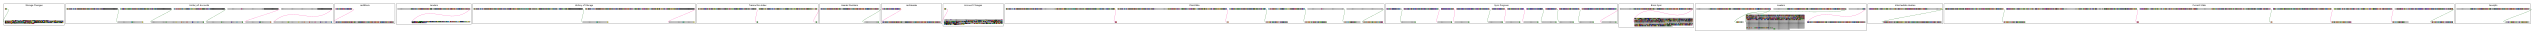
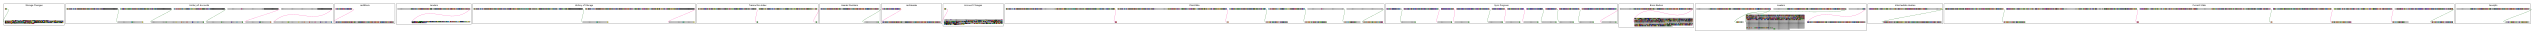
cluster "Block Sync": label "Block Sync" -> "Block Bodies"
